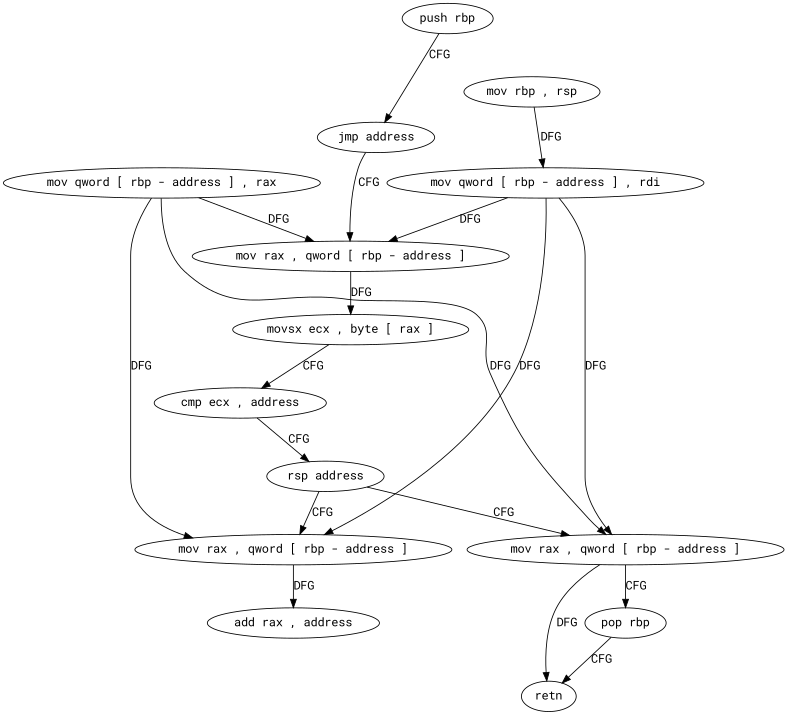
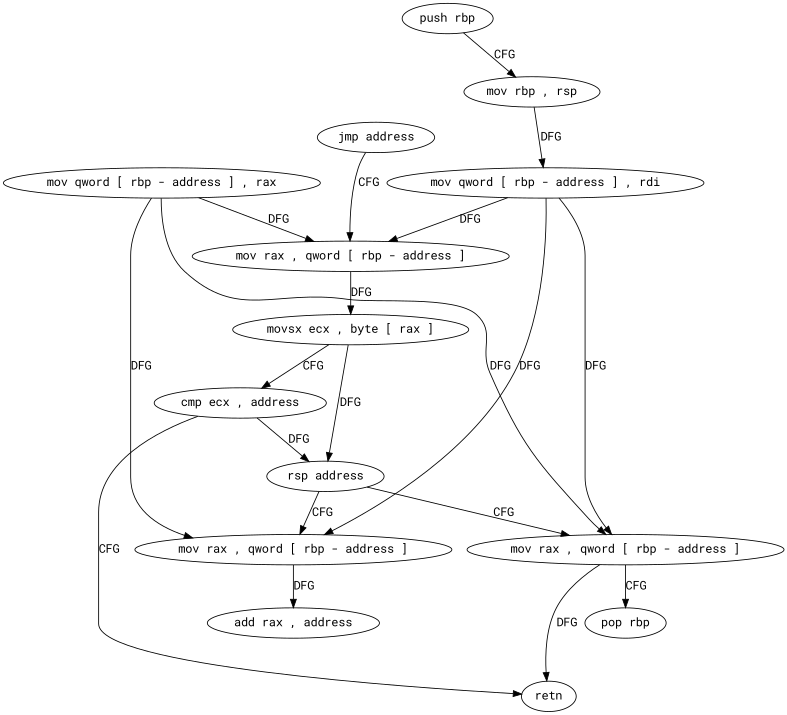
edge "push rbp" -> "jmp address": now "push rbp" -> "mov rbp , rsp"
edge "movsx ecx , byte [ rax ]" -> "rsp address": added, label "DFG"
edge "cmp ecx , address" -> "rsp address": label "CFG" -> "DFG"
edge "pop rbp" -> "retn": now "cmp ecx , address" -> "retn"
